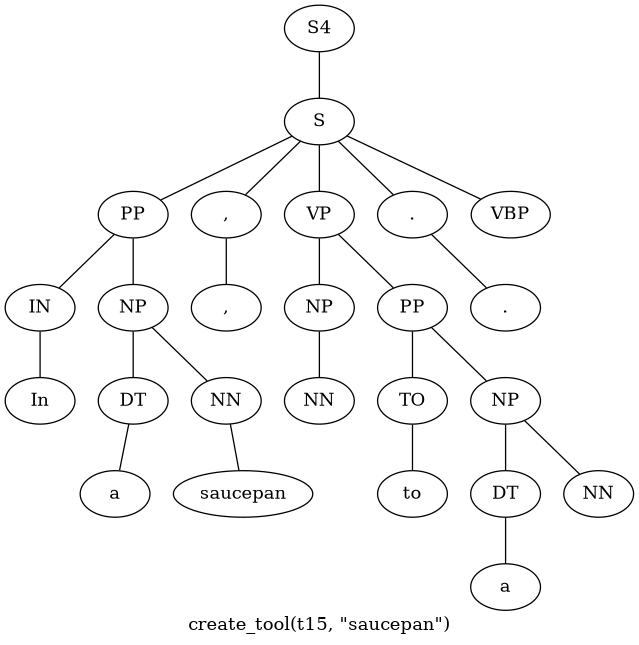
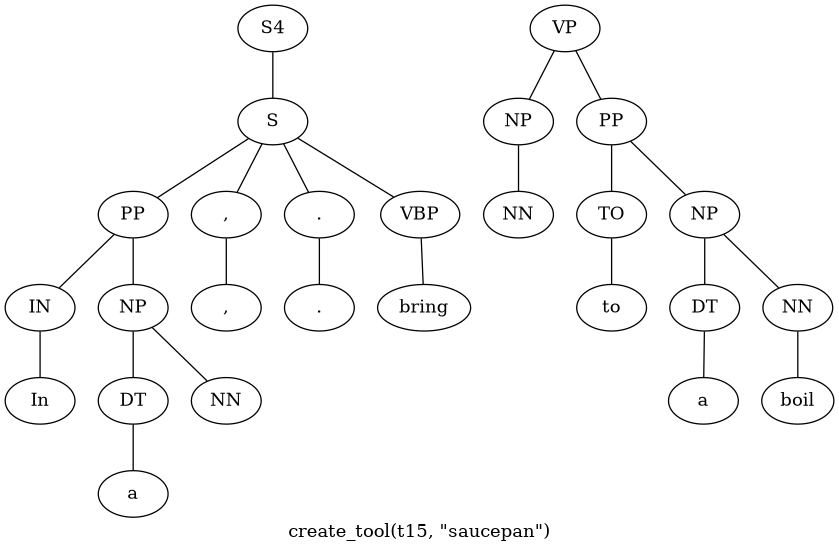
edge "S" -- "VP": removed
node "bring": added
node "boil": added
node "saucepan": removed
